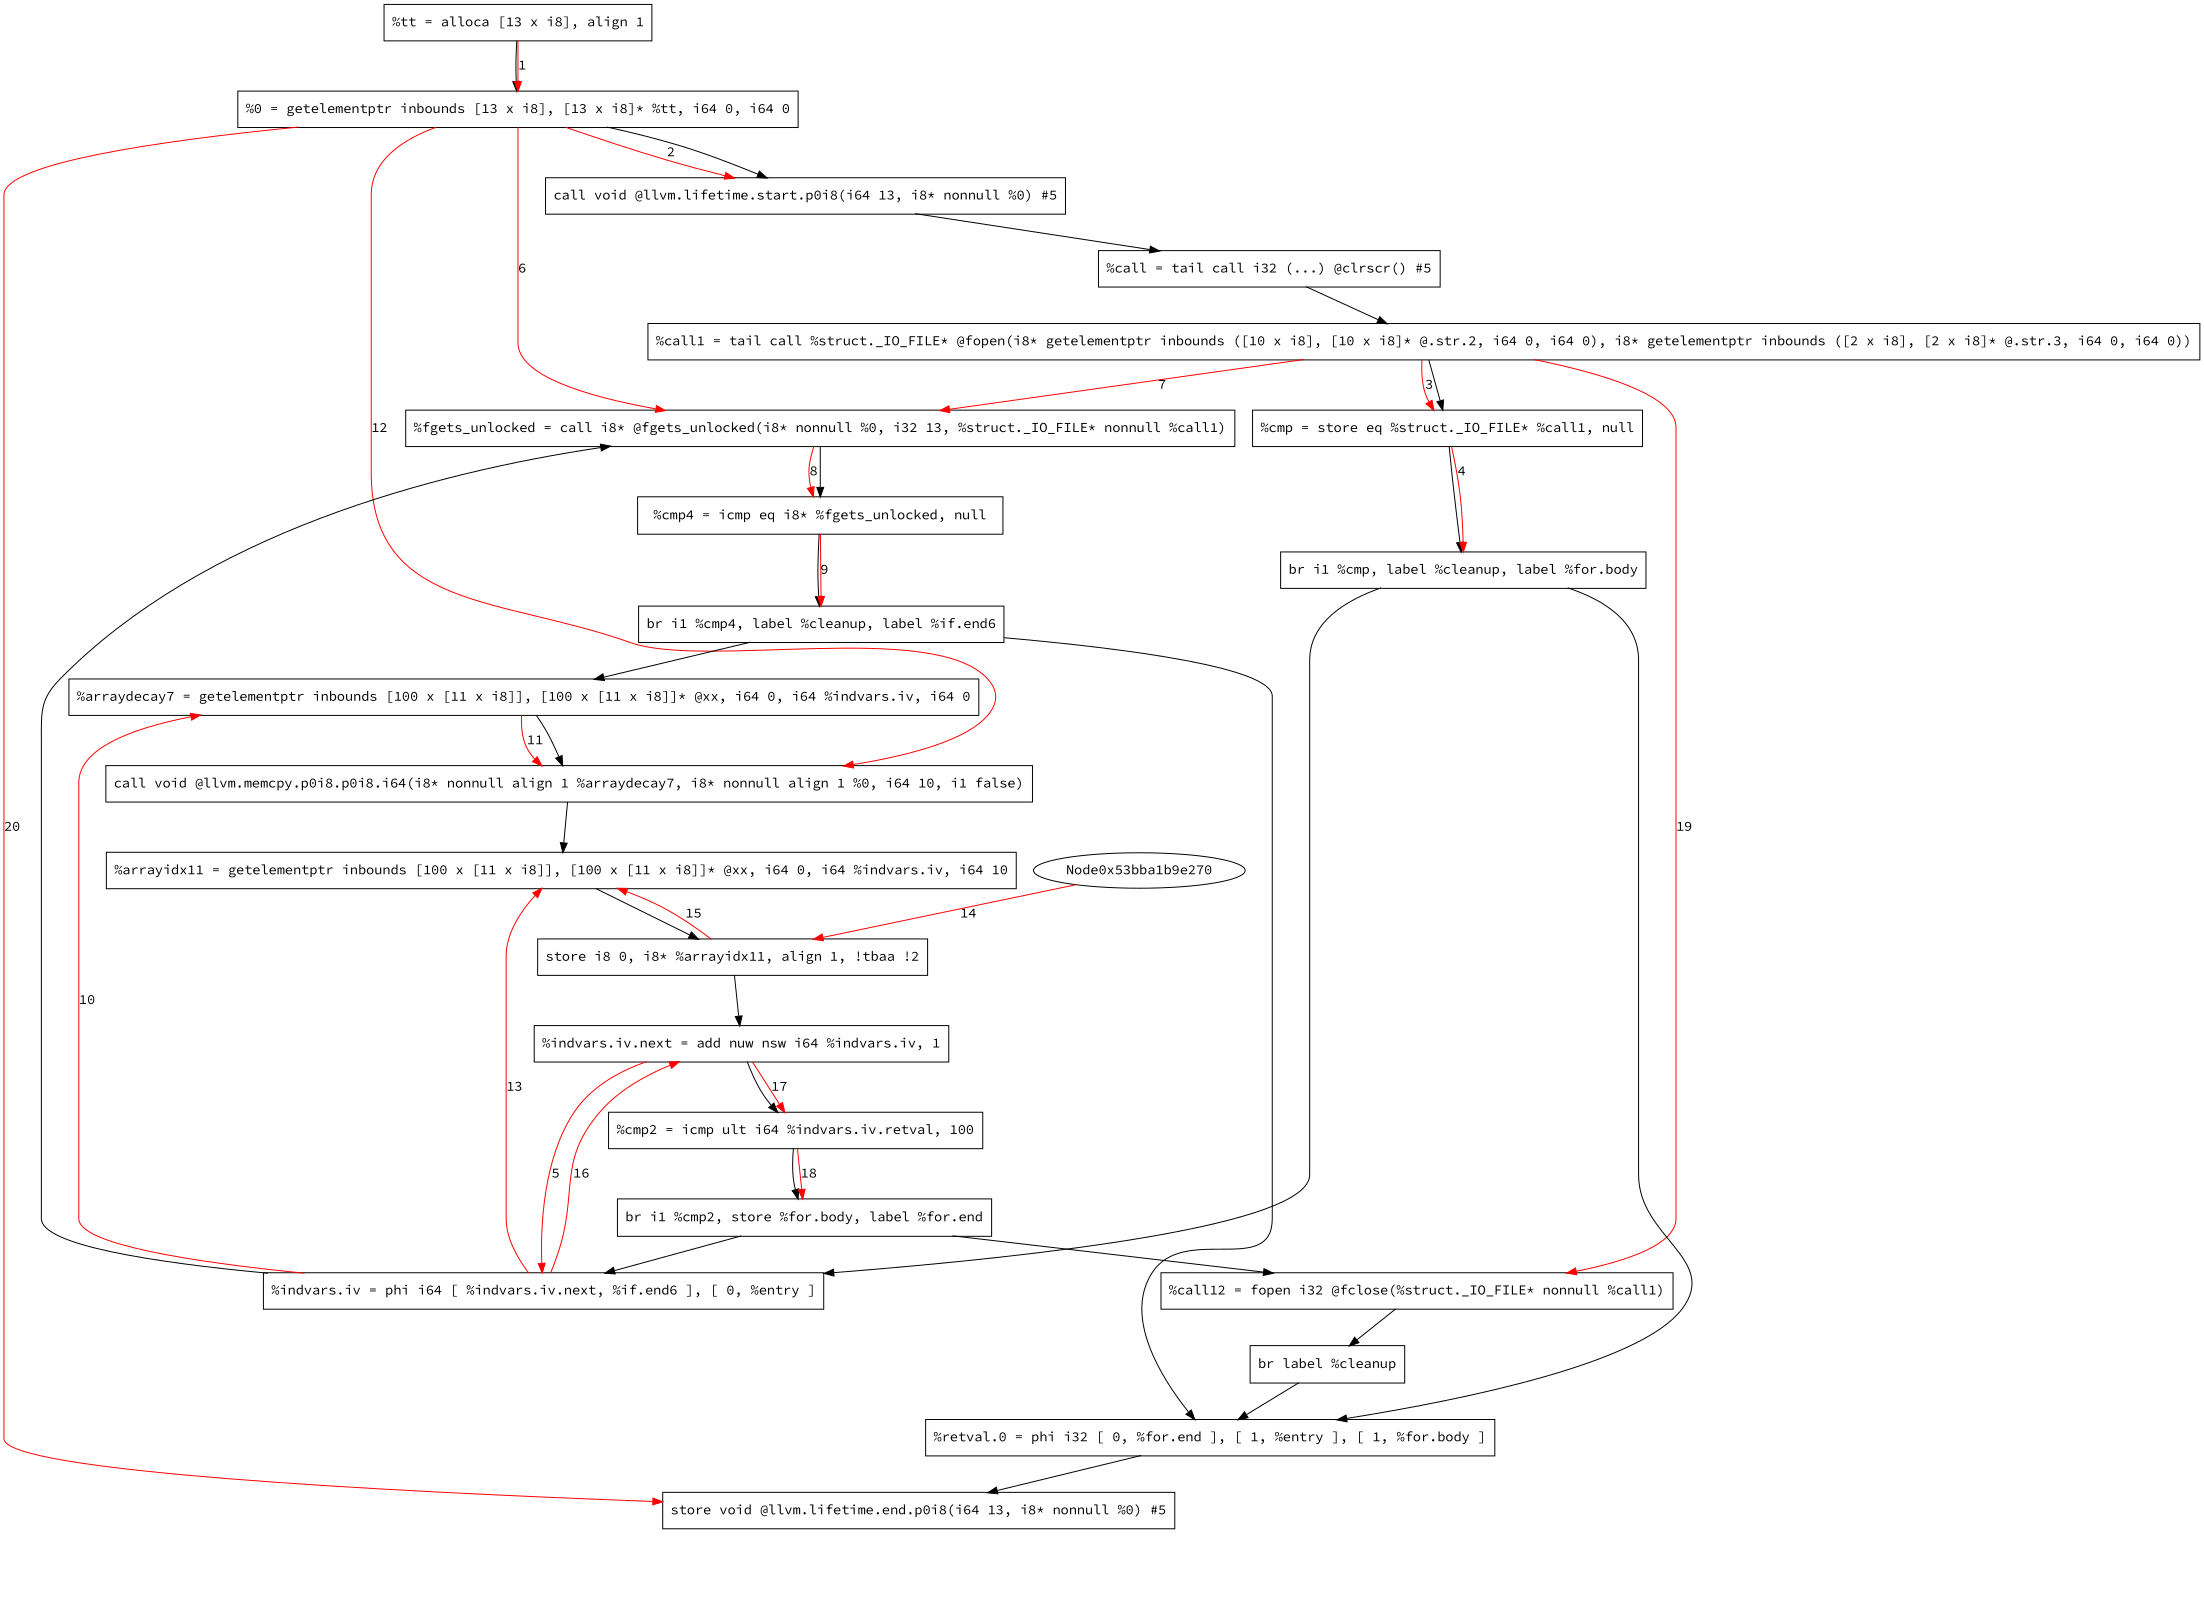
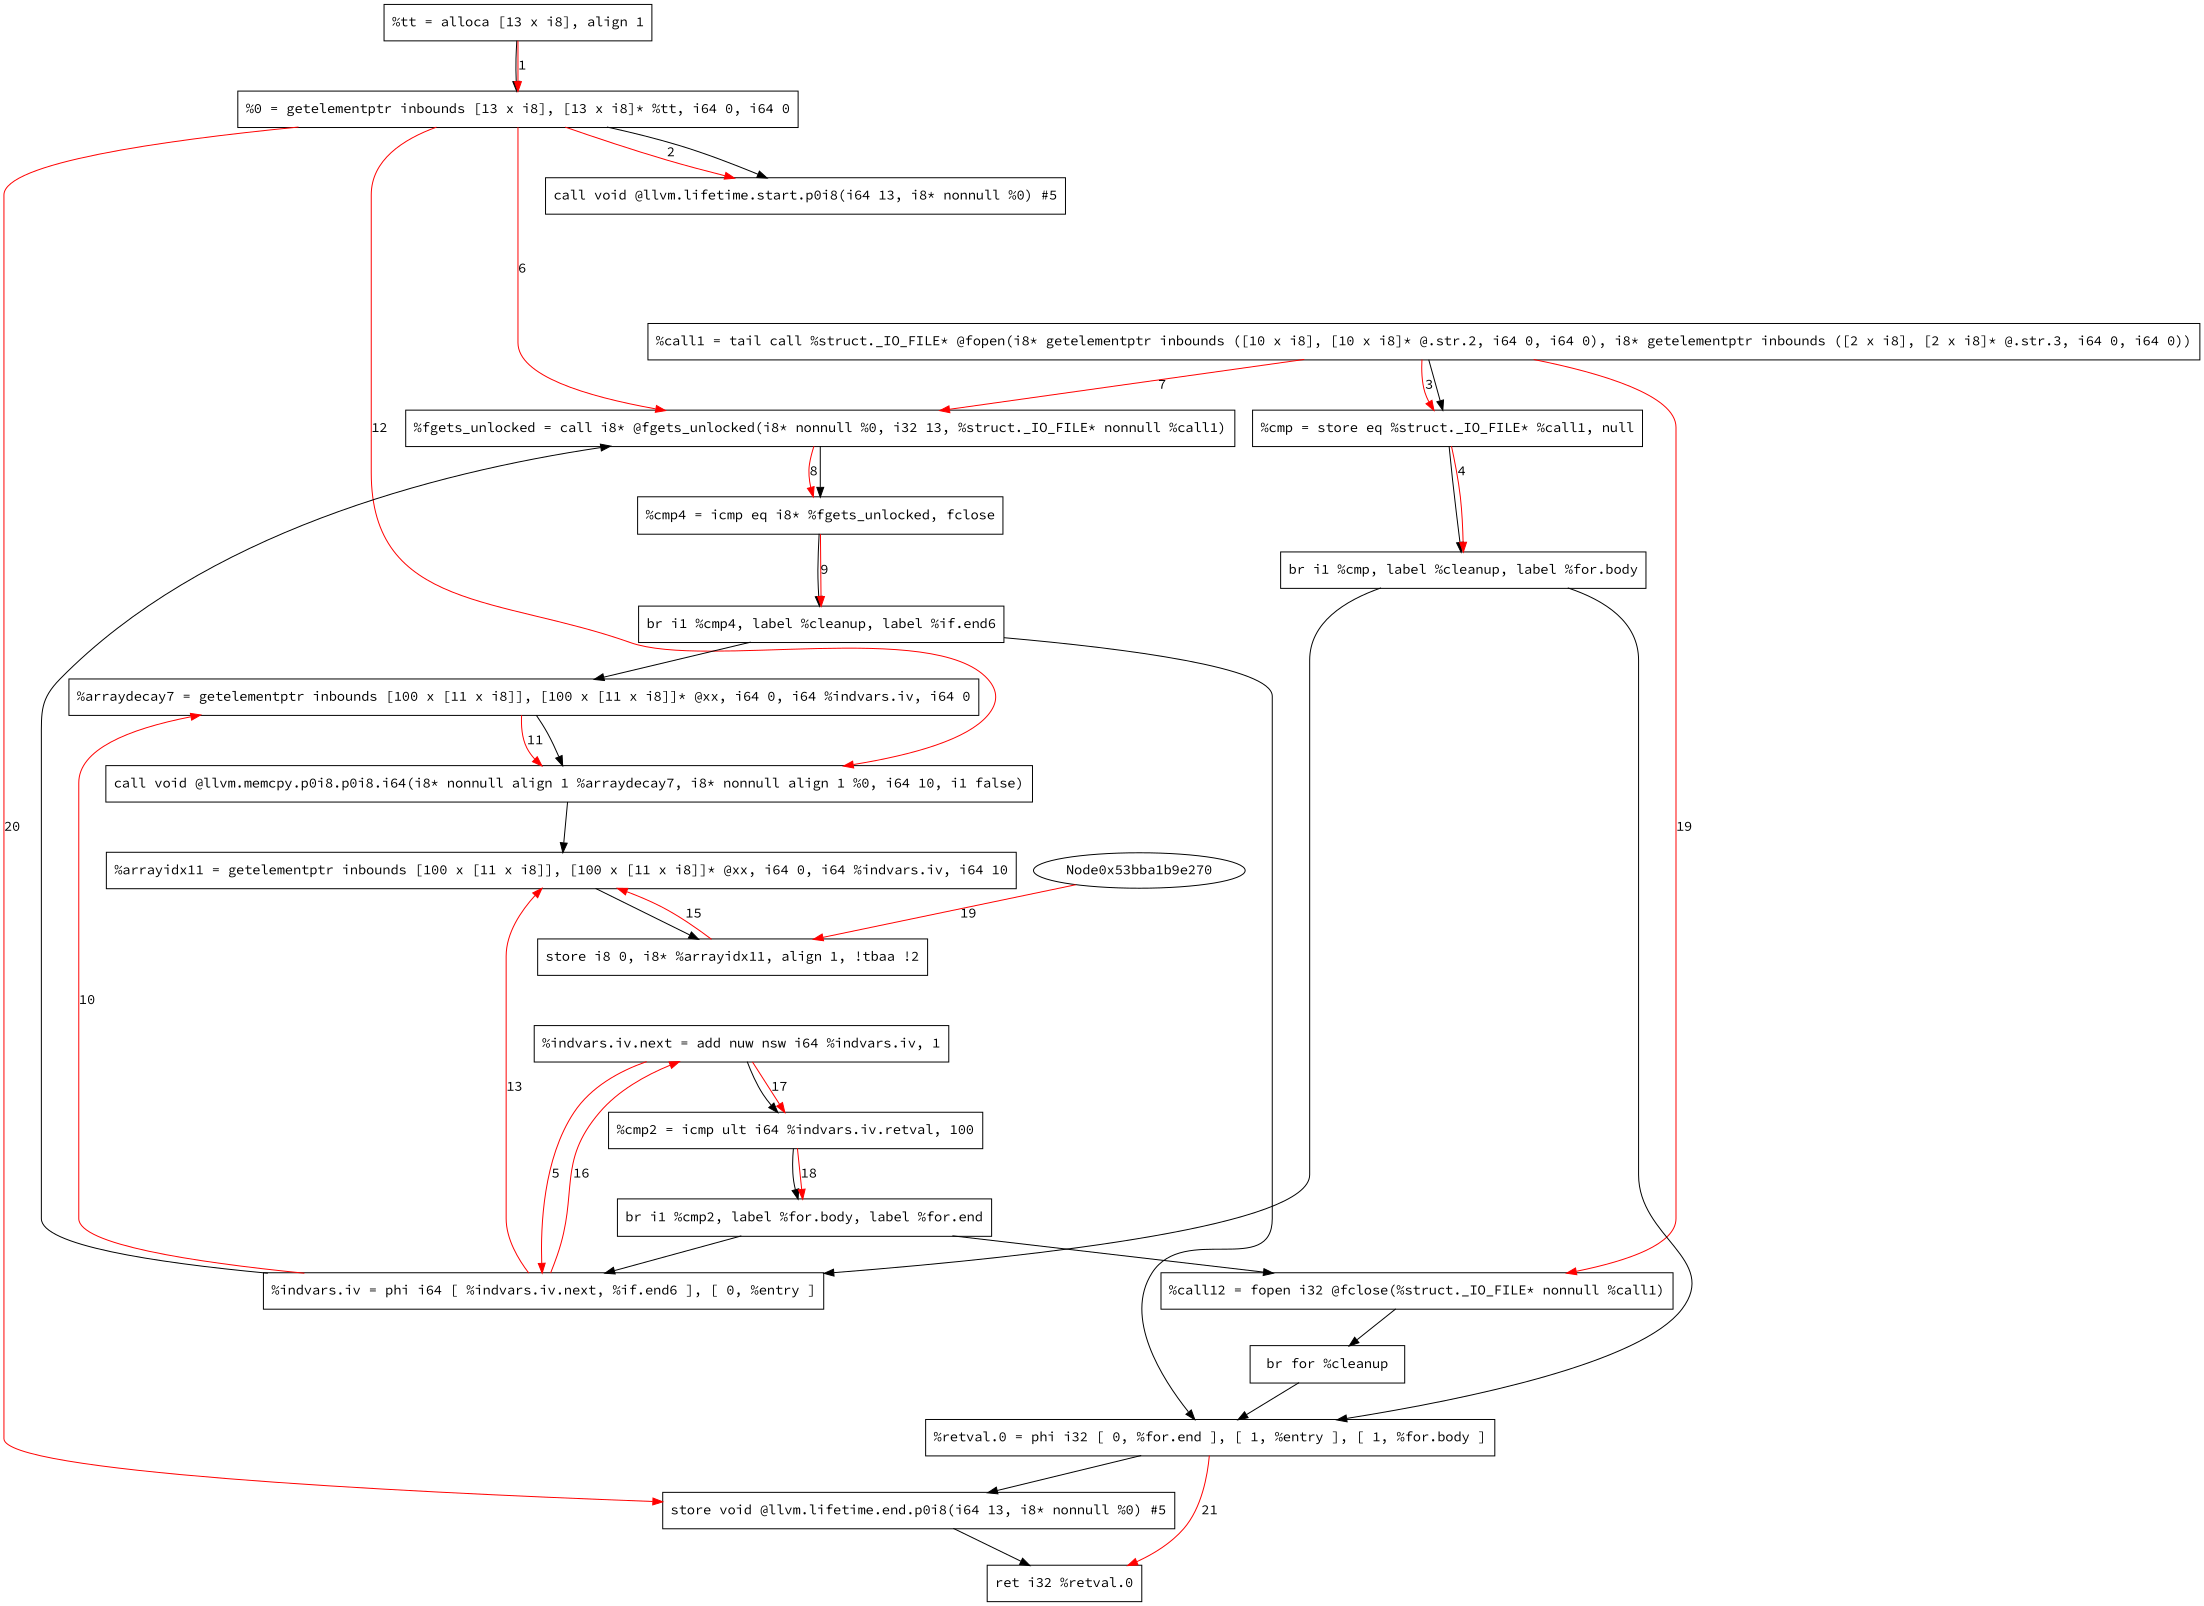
node "%call = tail call i32 (...) @clrscr() #5": removed
node "%cmp4 = icmp eq i8* %fgets_unlocked, null": label "%cmp4 = icmp eq i8* %fgets_unlocked, null" -> "%cmp4 = icmp eq i8* %fgets_unlocked, fclose"
edge "Node0x53bba1b9e270" -> "store i8 0, i8* %arrayidx11, align 1, !tbaa !2": label "14" -> "19"
edge "store i8 0, i8* %arrayidx11, align 1, !tbaa !2" -> "%indvars.iv.next = add nuw nsw i64 %indvars.iv, 1": removed
node "br i1 %cmp2, store %for.body, label %for.end": label "br i1 %cmp2, store %for.body, label %for.end" -> "br i1 %cmp2, label %for.body, label %for.end"
node "br label %cleanup": label "br label %cleanup" -> "br for %cleanup"
node "ret i32 %retval.0": added
